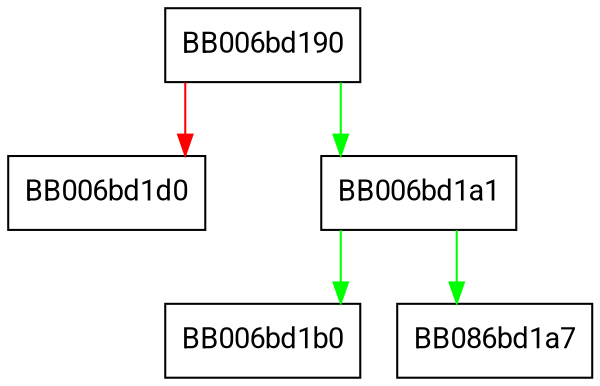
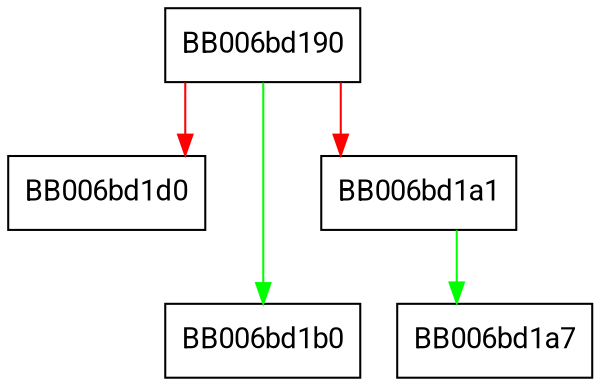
edge "BB006bd190" -> "BB006bd1a1": color green -> red
edge "BB006bd1a1" -> "BB006bd1b0": now "BB006bd190" -> "BB006bd1b0"
node "BB086bd1a7": label "BB086bd1a7" -> "BB006bd1a7"
